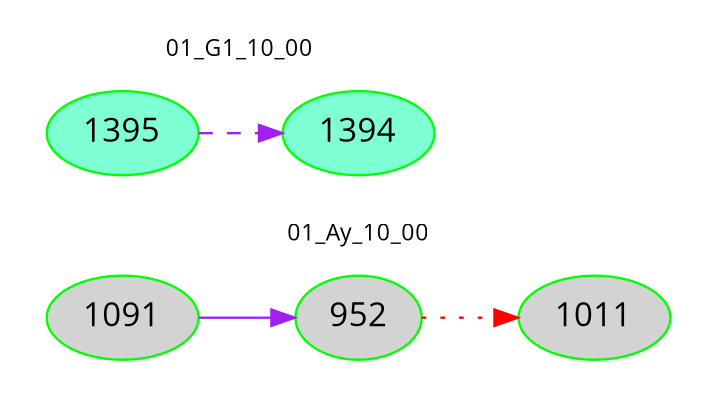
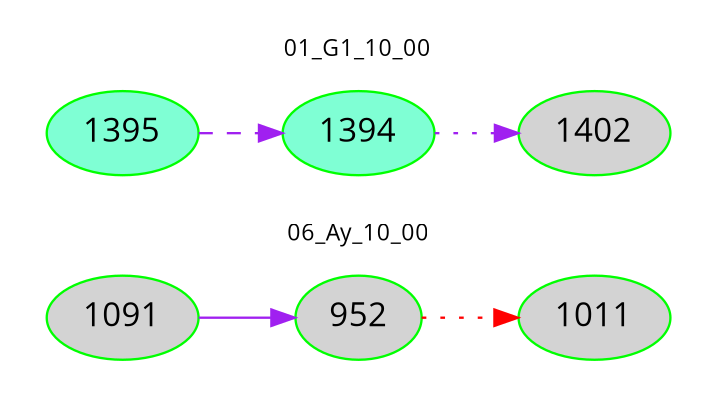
node "1402": added
cluster "01_Ay_10_00": label "01_Ay_10_00" -> "06_Ay_10_00"
